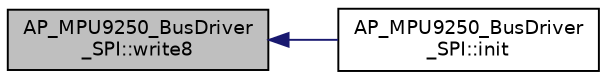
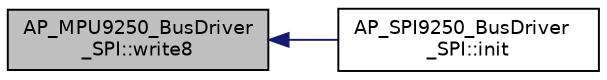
node "AP_MPU9250_BusDriver _SPI::init": label "AP_MPU9250_BusDriver _SPI::init" -> "AP_SPI9250_BusDriver _SPI::init"
